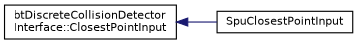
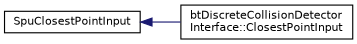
edge "SpuClosestPointInput" -> "btDiscreteCollisionDetector Interface::ClosestPointInput": reversed
